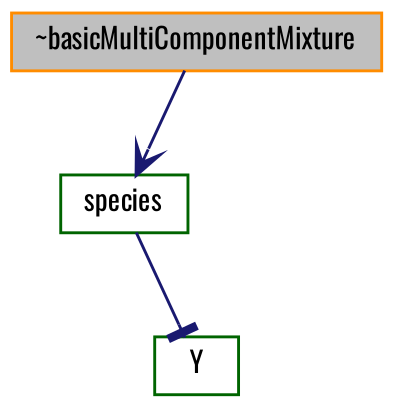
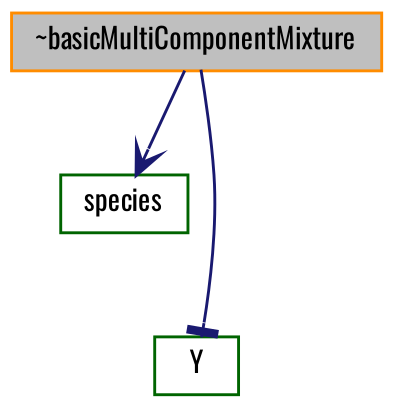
edge "species" -> "Y": now "~basicMultiComponentMixture" -> "Y"
